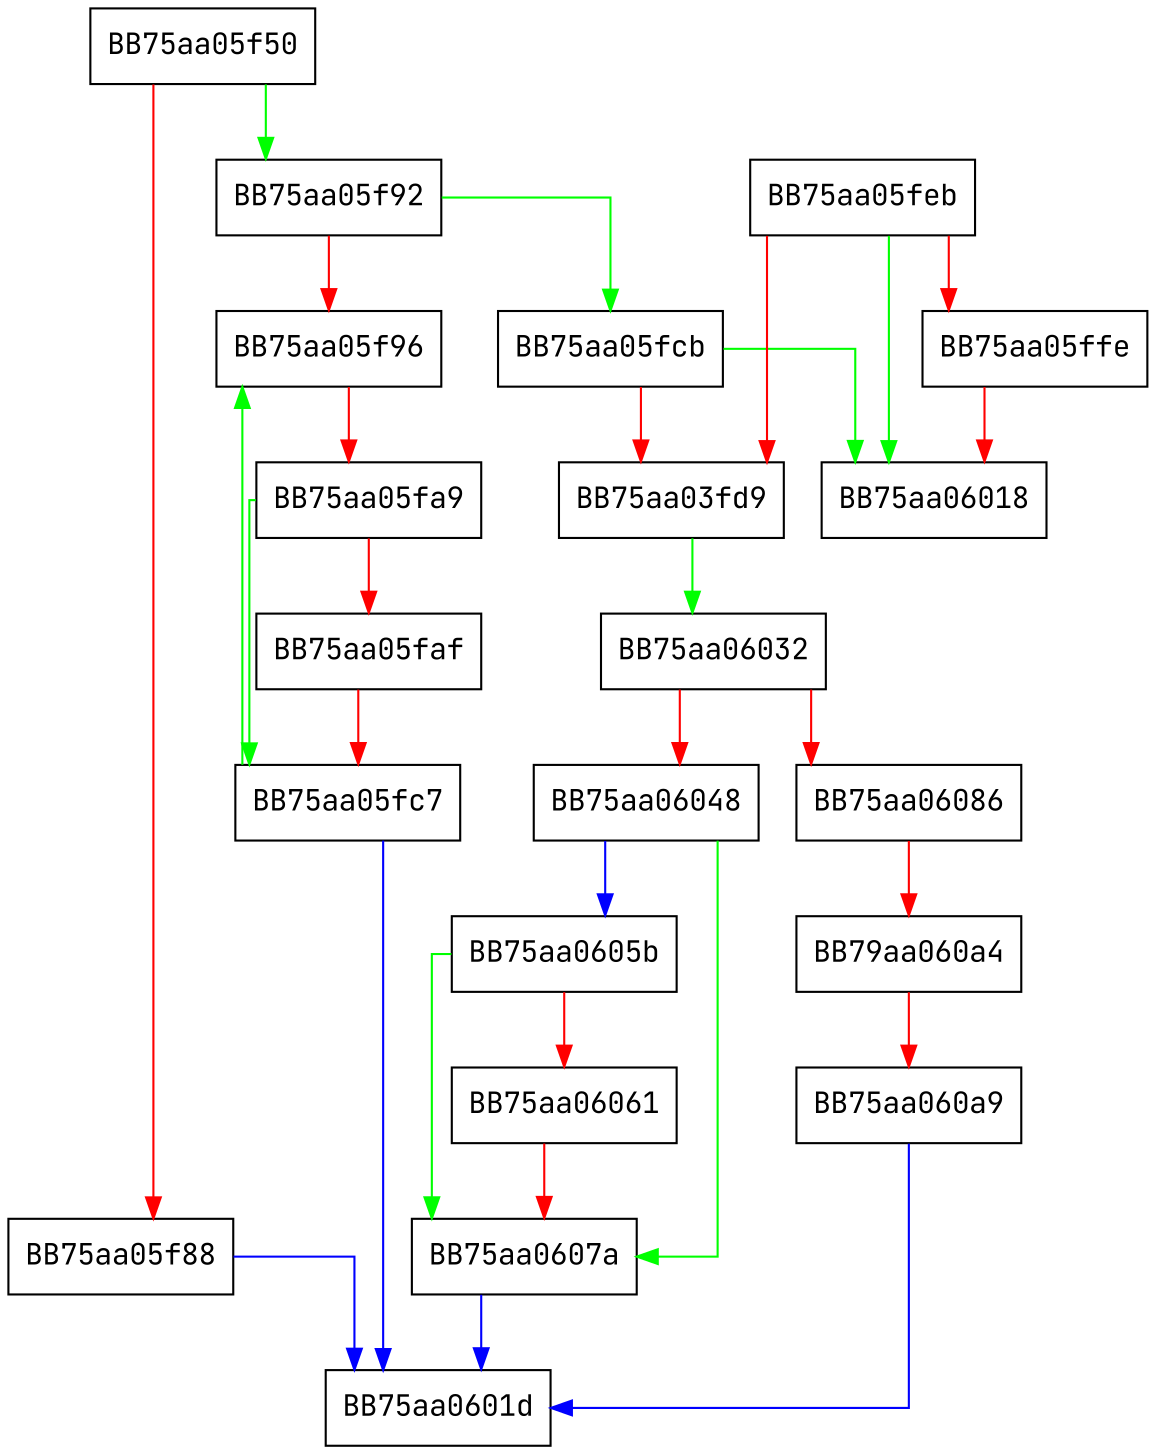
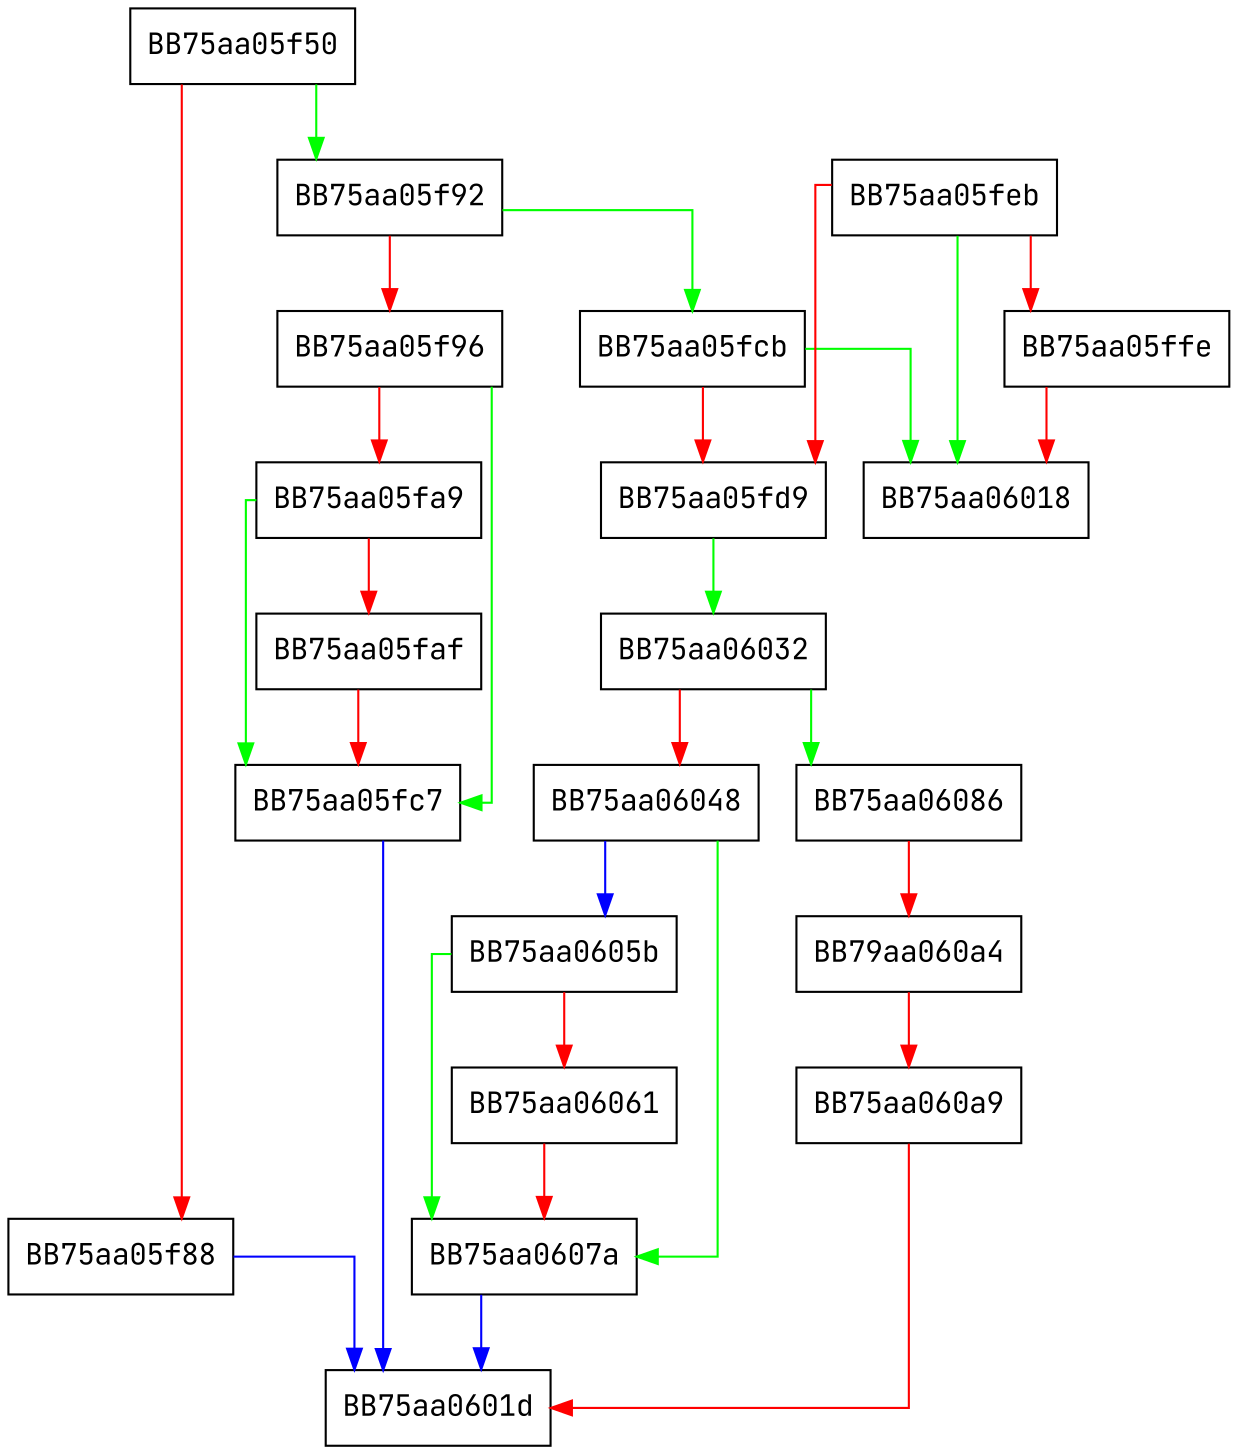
node "BB75aa03fd9": label "BB75aa03fd9" -> "BB75aa05fd9"
edge "BB75aa05fc7" -> "BB75aa05f96": reversed
edge "BB75aa06032" -> "BB75aa06086": color red -> green
edge "BB75aa060a9" -> "BB75aa0601d": color blue -> red
